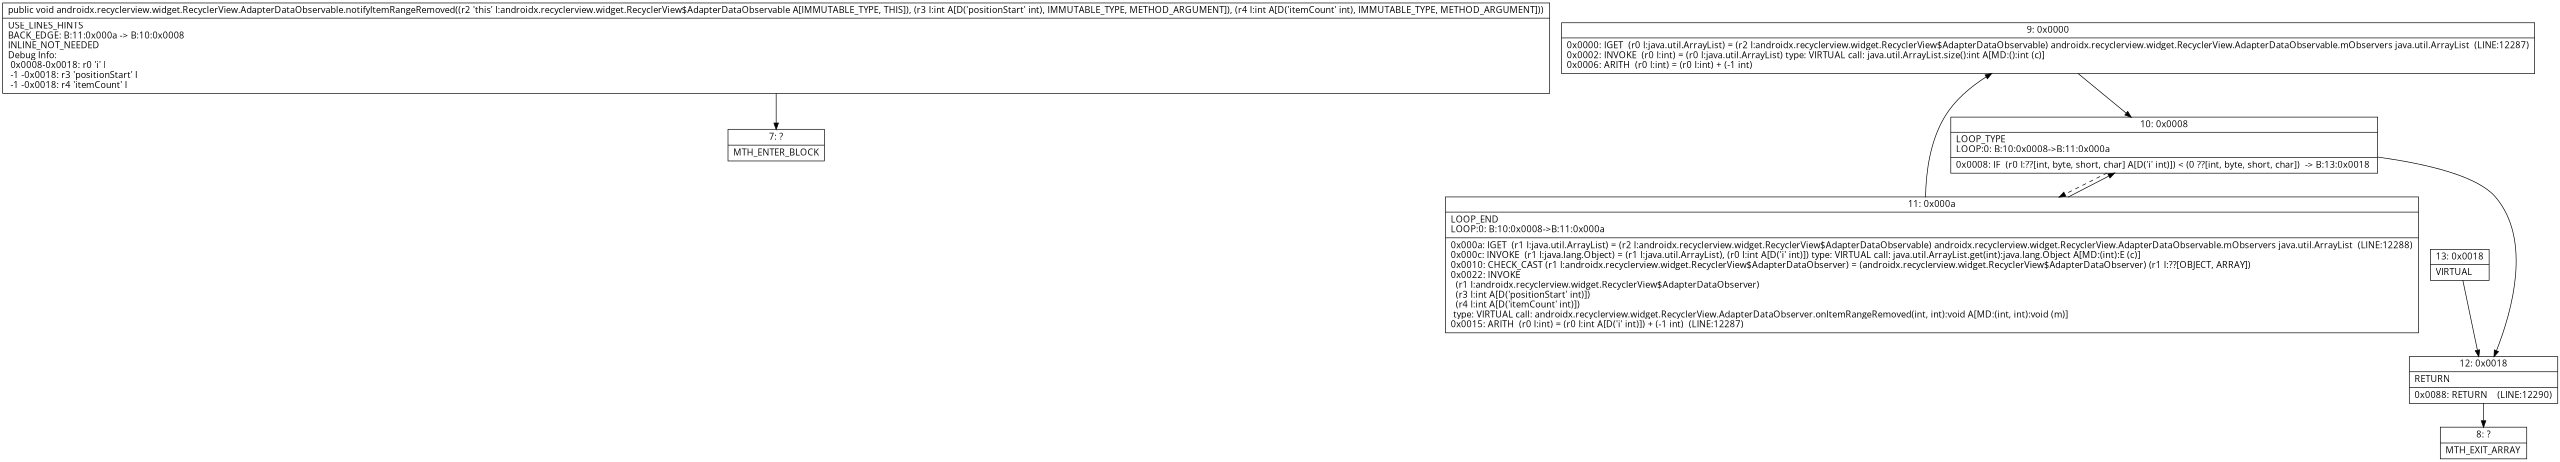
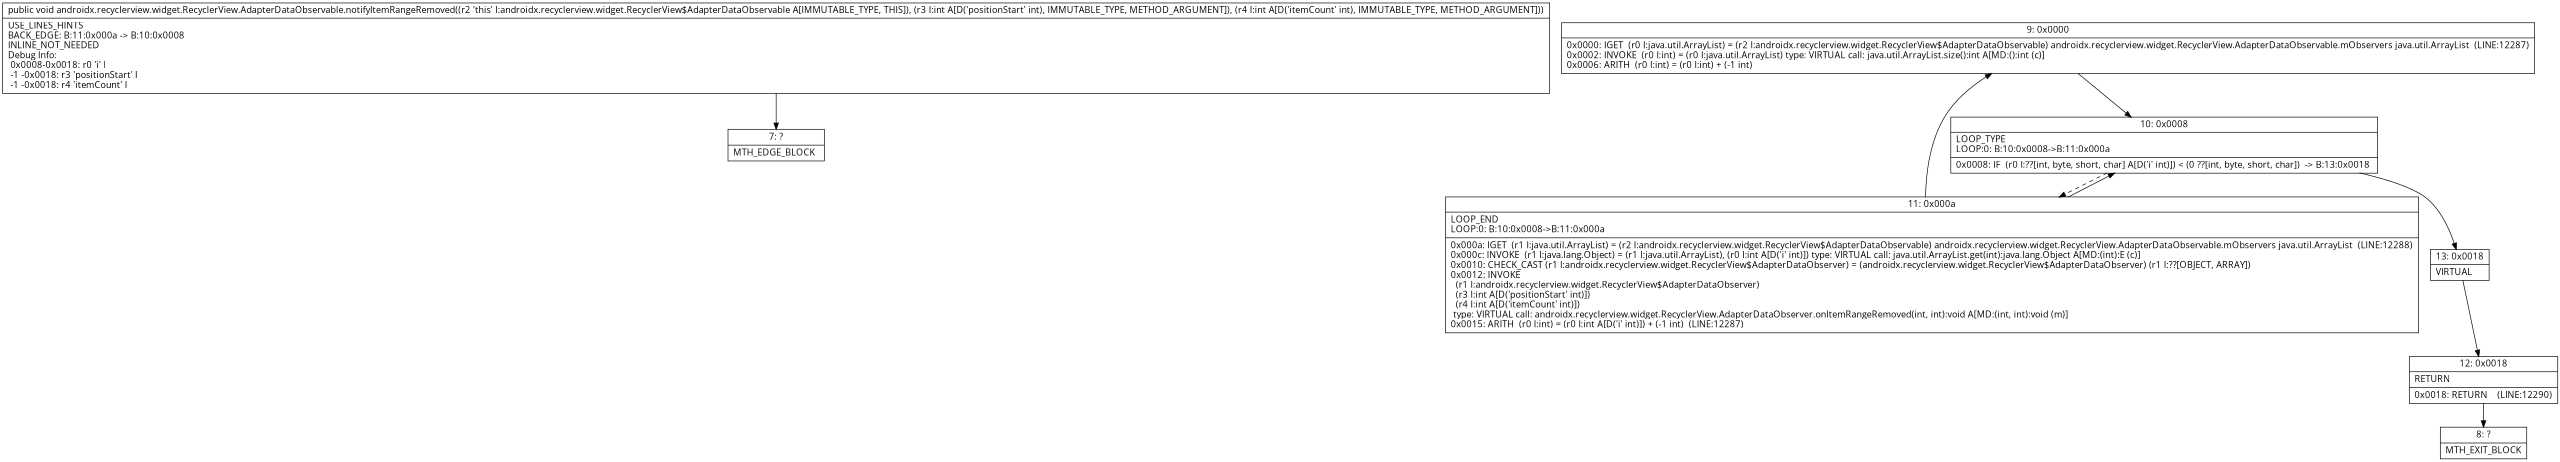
node "7: ?": text "MTH_ENTER_BLOCK" -> "MTH_EDGE_BLOCK"
edge "10: 0x0008" -> "12: 0x0018": now "10: 0x0008" -> "13: 0x0018"
node "11: 0x000a": text "0x0022: INVOKE" -> "0x0012: INVOKE"
node "12: 0x0018": text "0x0088: RETURN    (LINE:12290)" -> "0x0018: RETURN    (LINE:12290)"
node "8: ?": text "MTH_EXIT_ARRAY" -> "MTH_EXIT_BLOCK"
